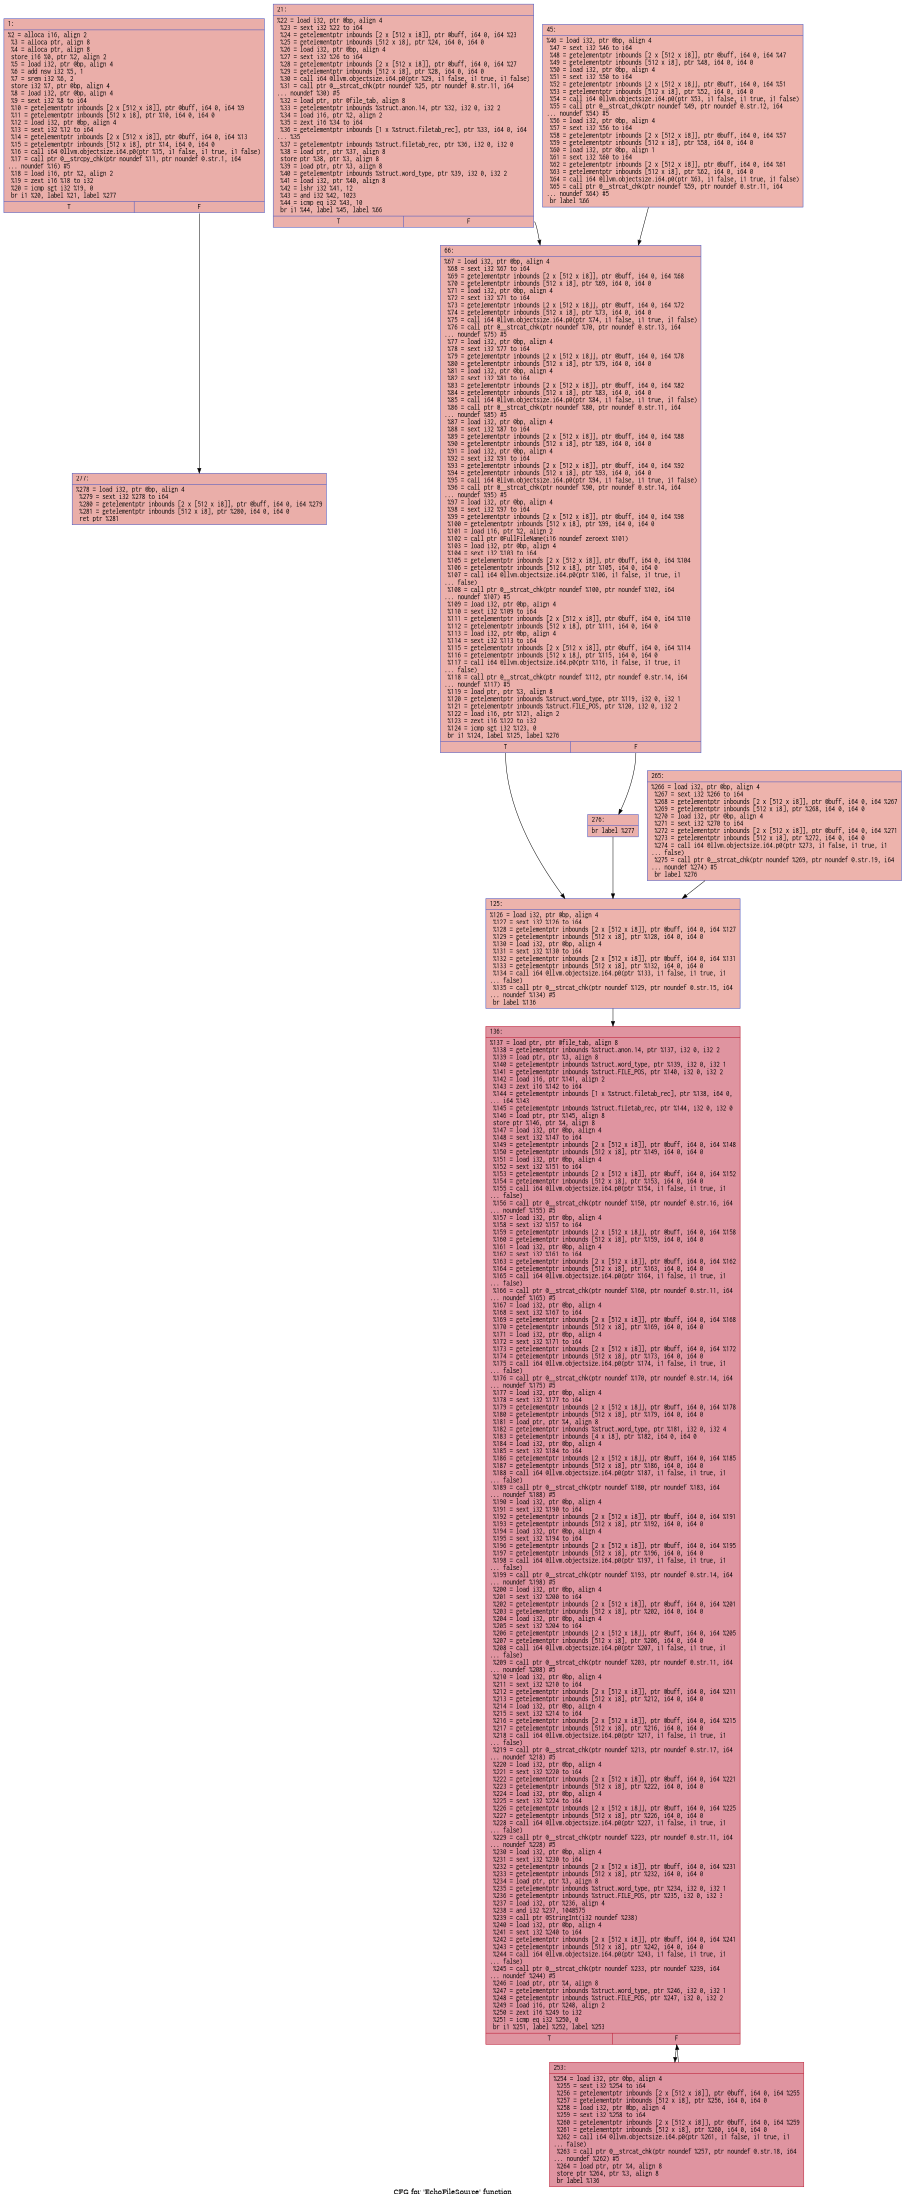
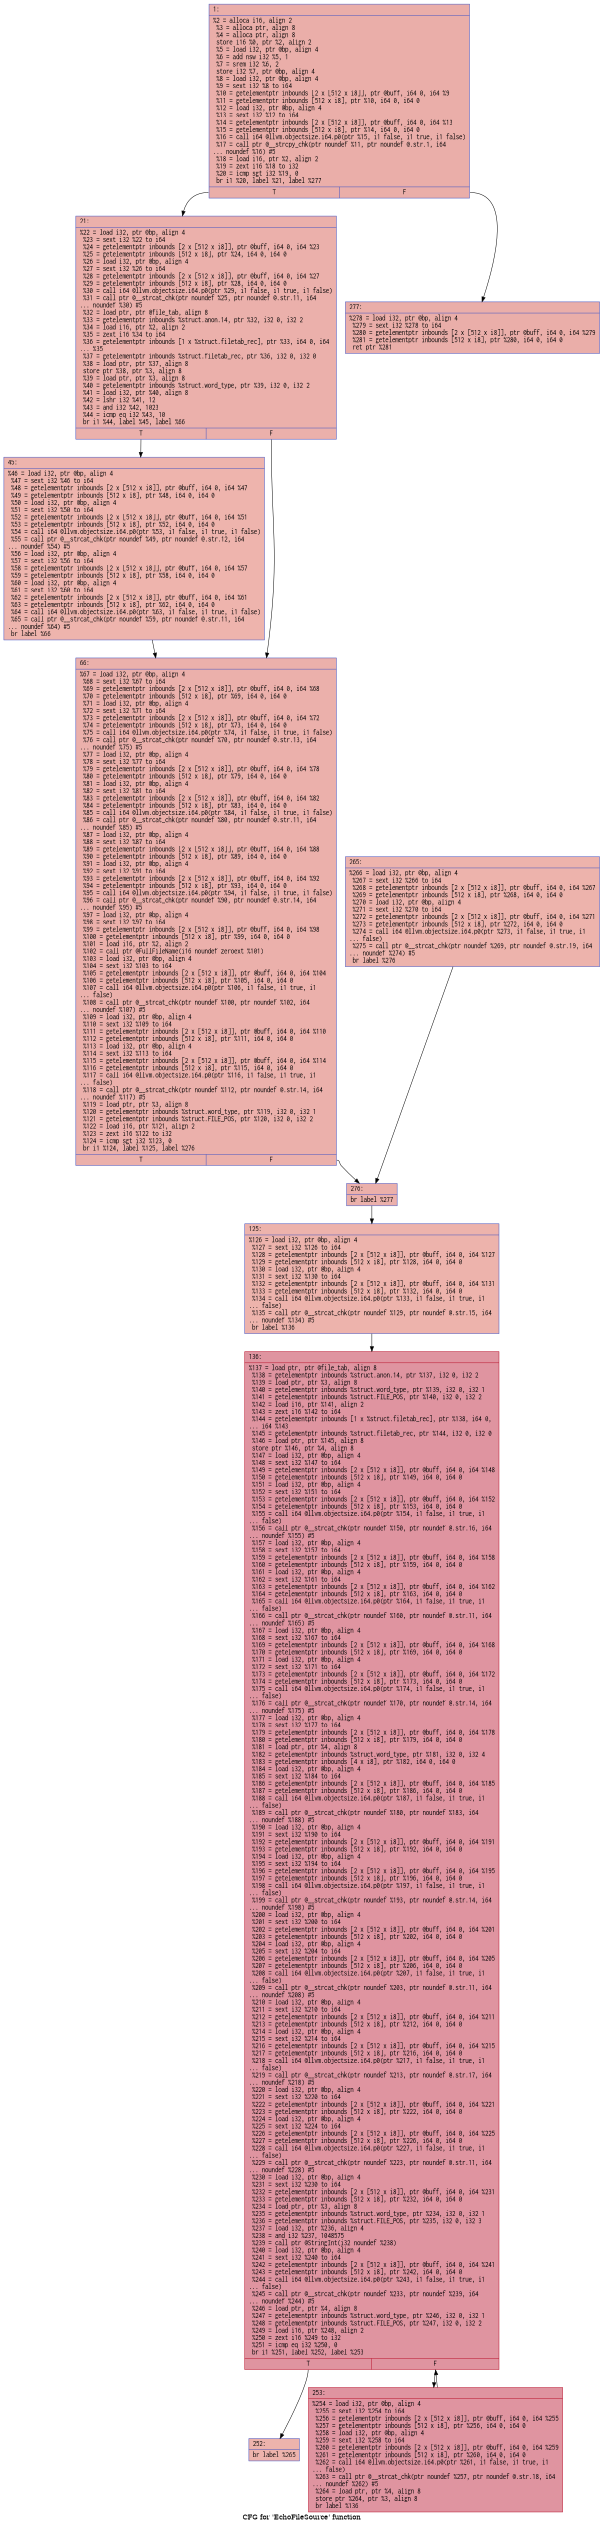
node "45:": text "%60 = load i32, ptr @bp, align 1" -> "%60 = load i32, ptr @bp, align 4"
edge "1:" -> "21:": added
edge "21:" -> "45:": added
edge "66:" -> "125:": removed
edge "265:" -> "125:": now "265:" -> "276:"
node "252:": added
